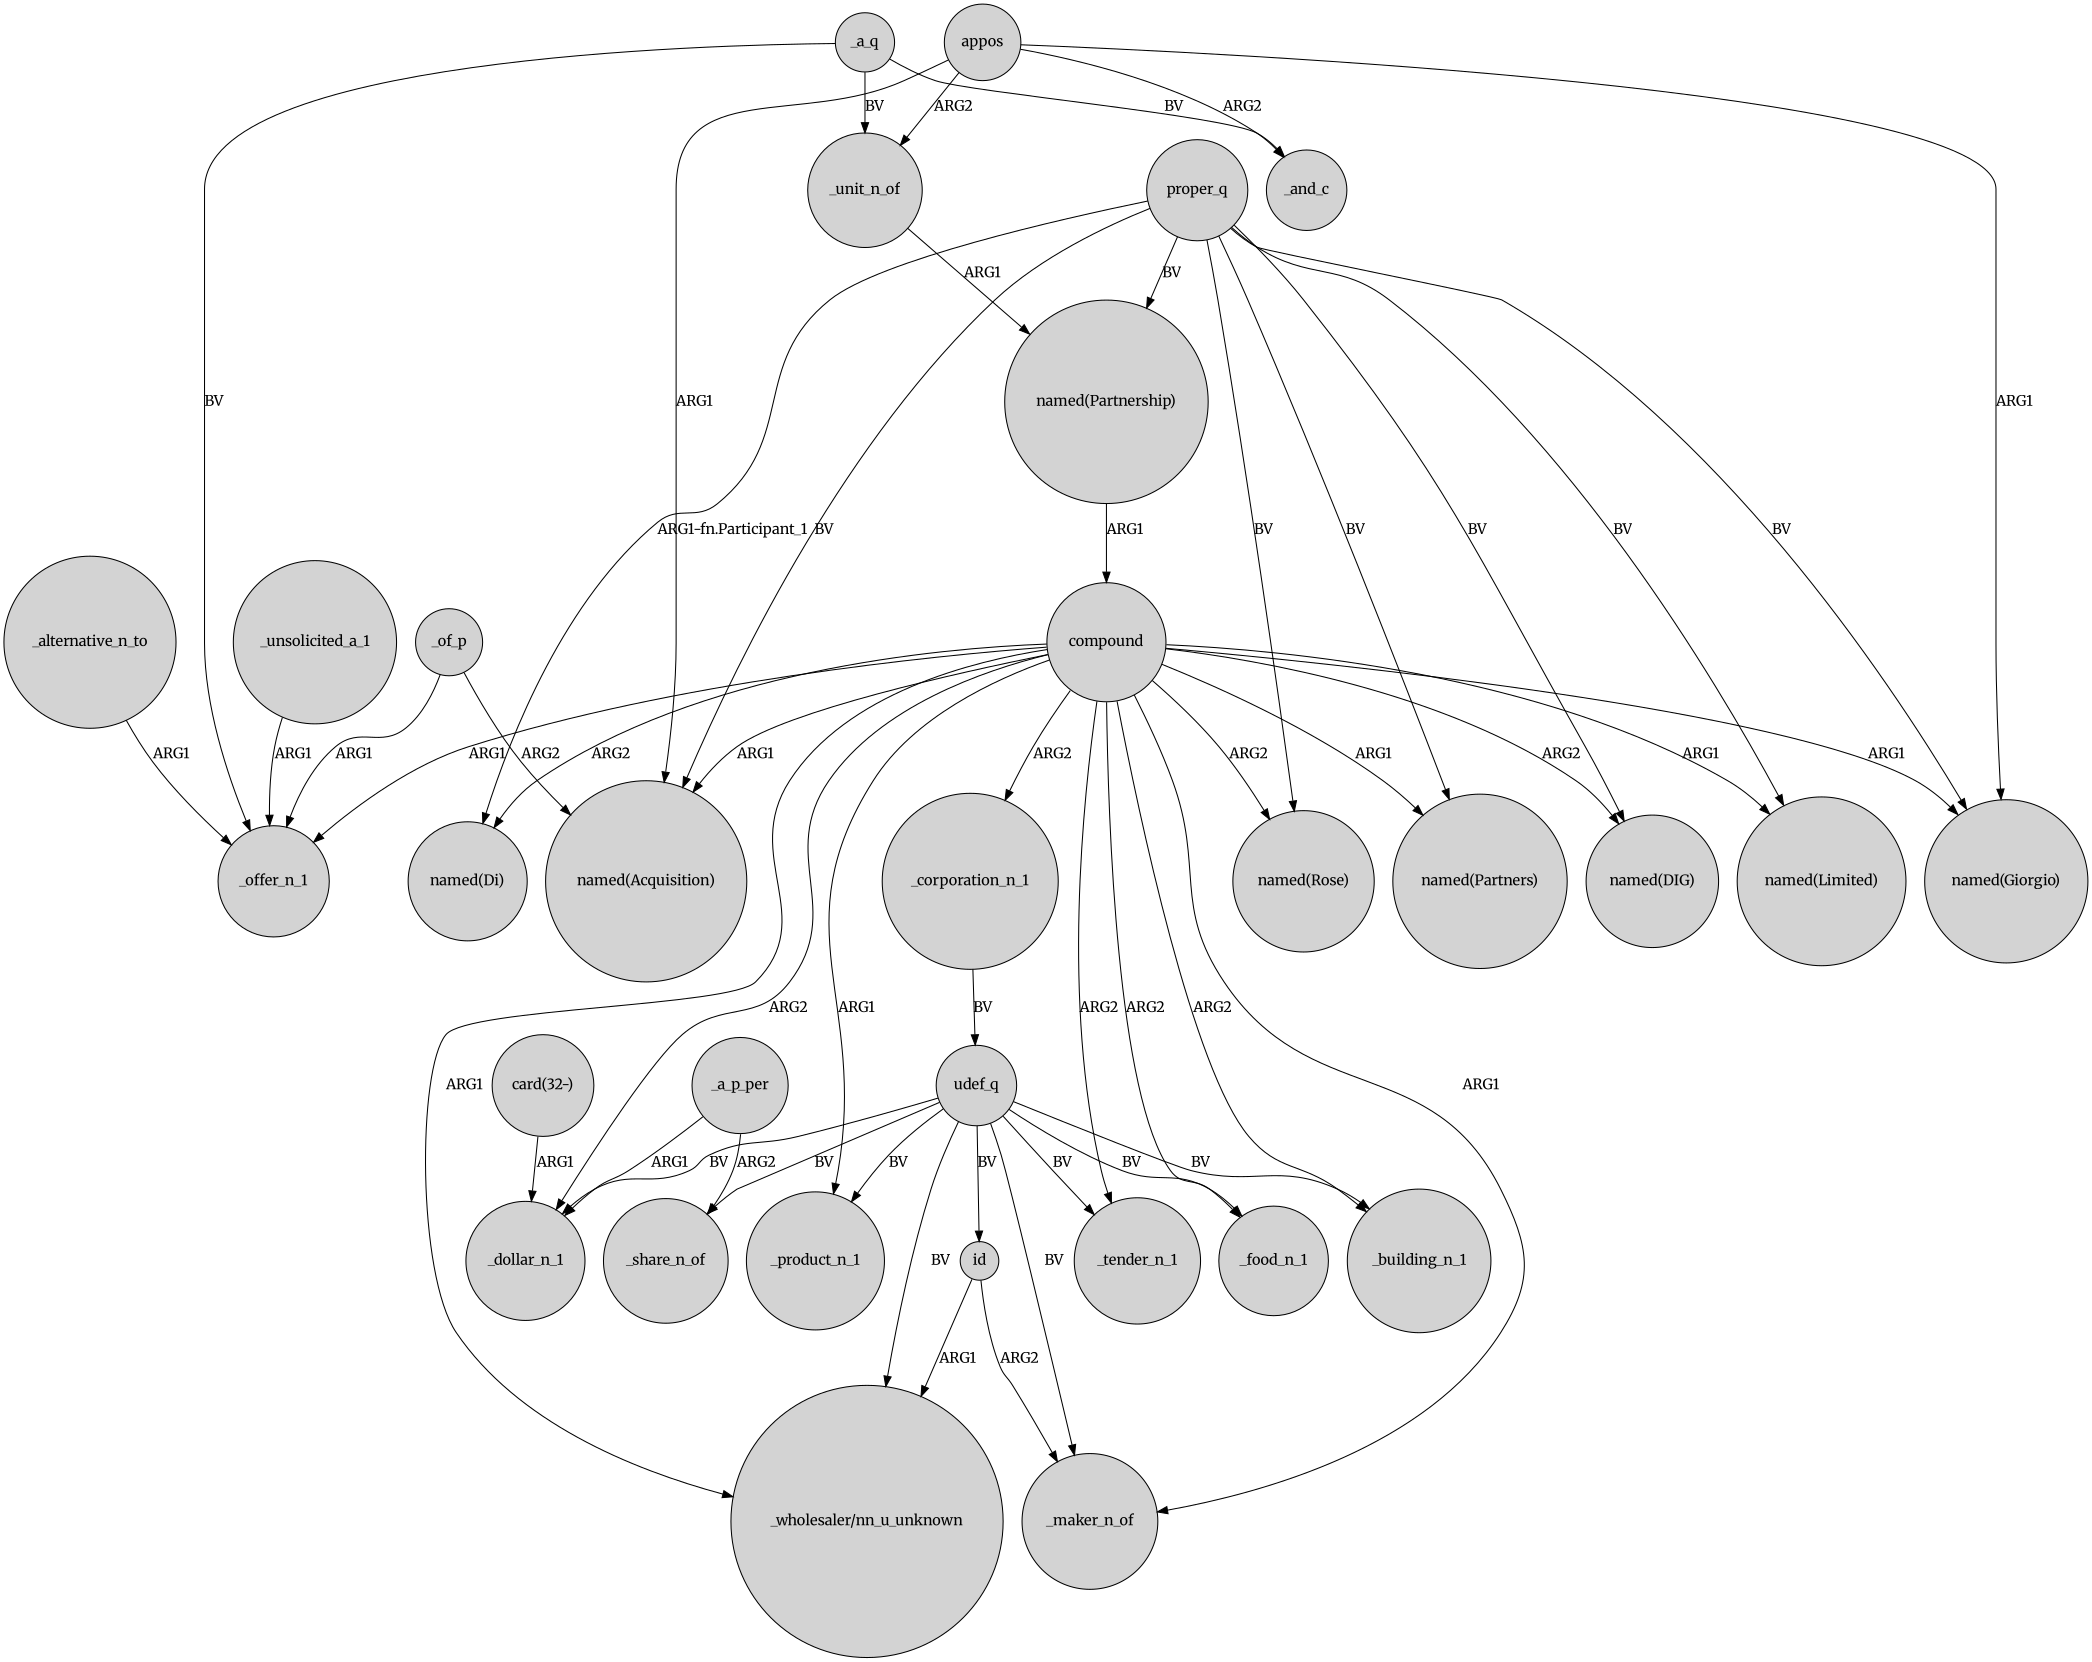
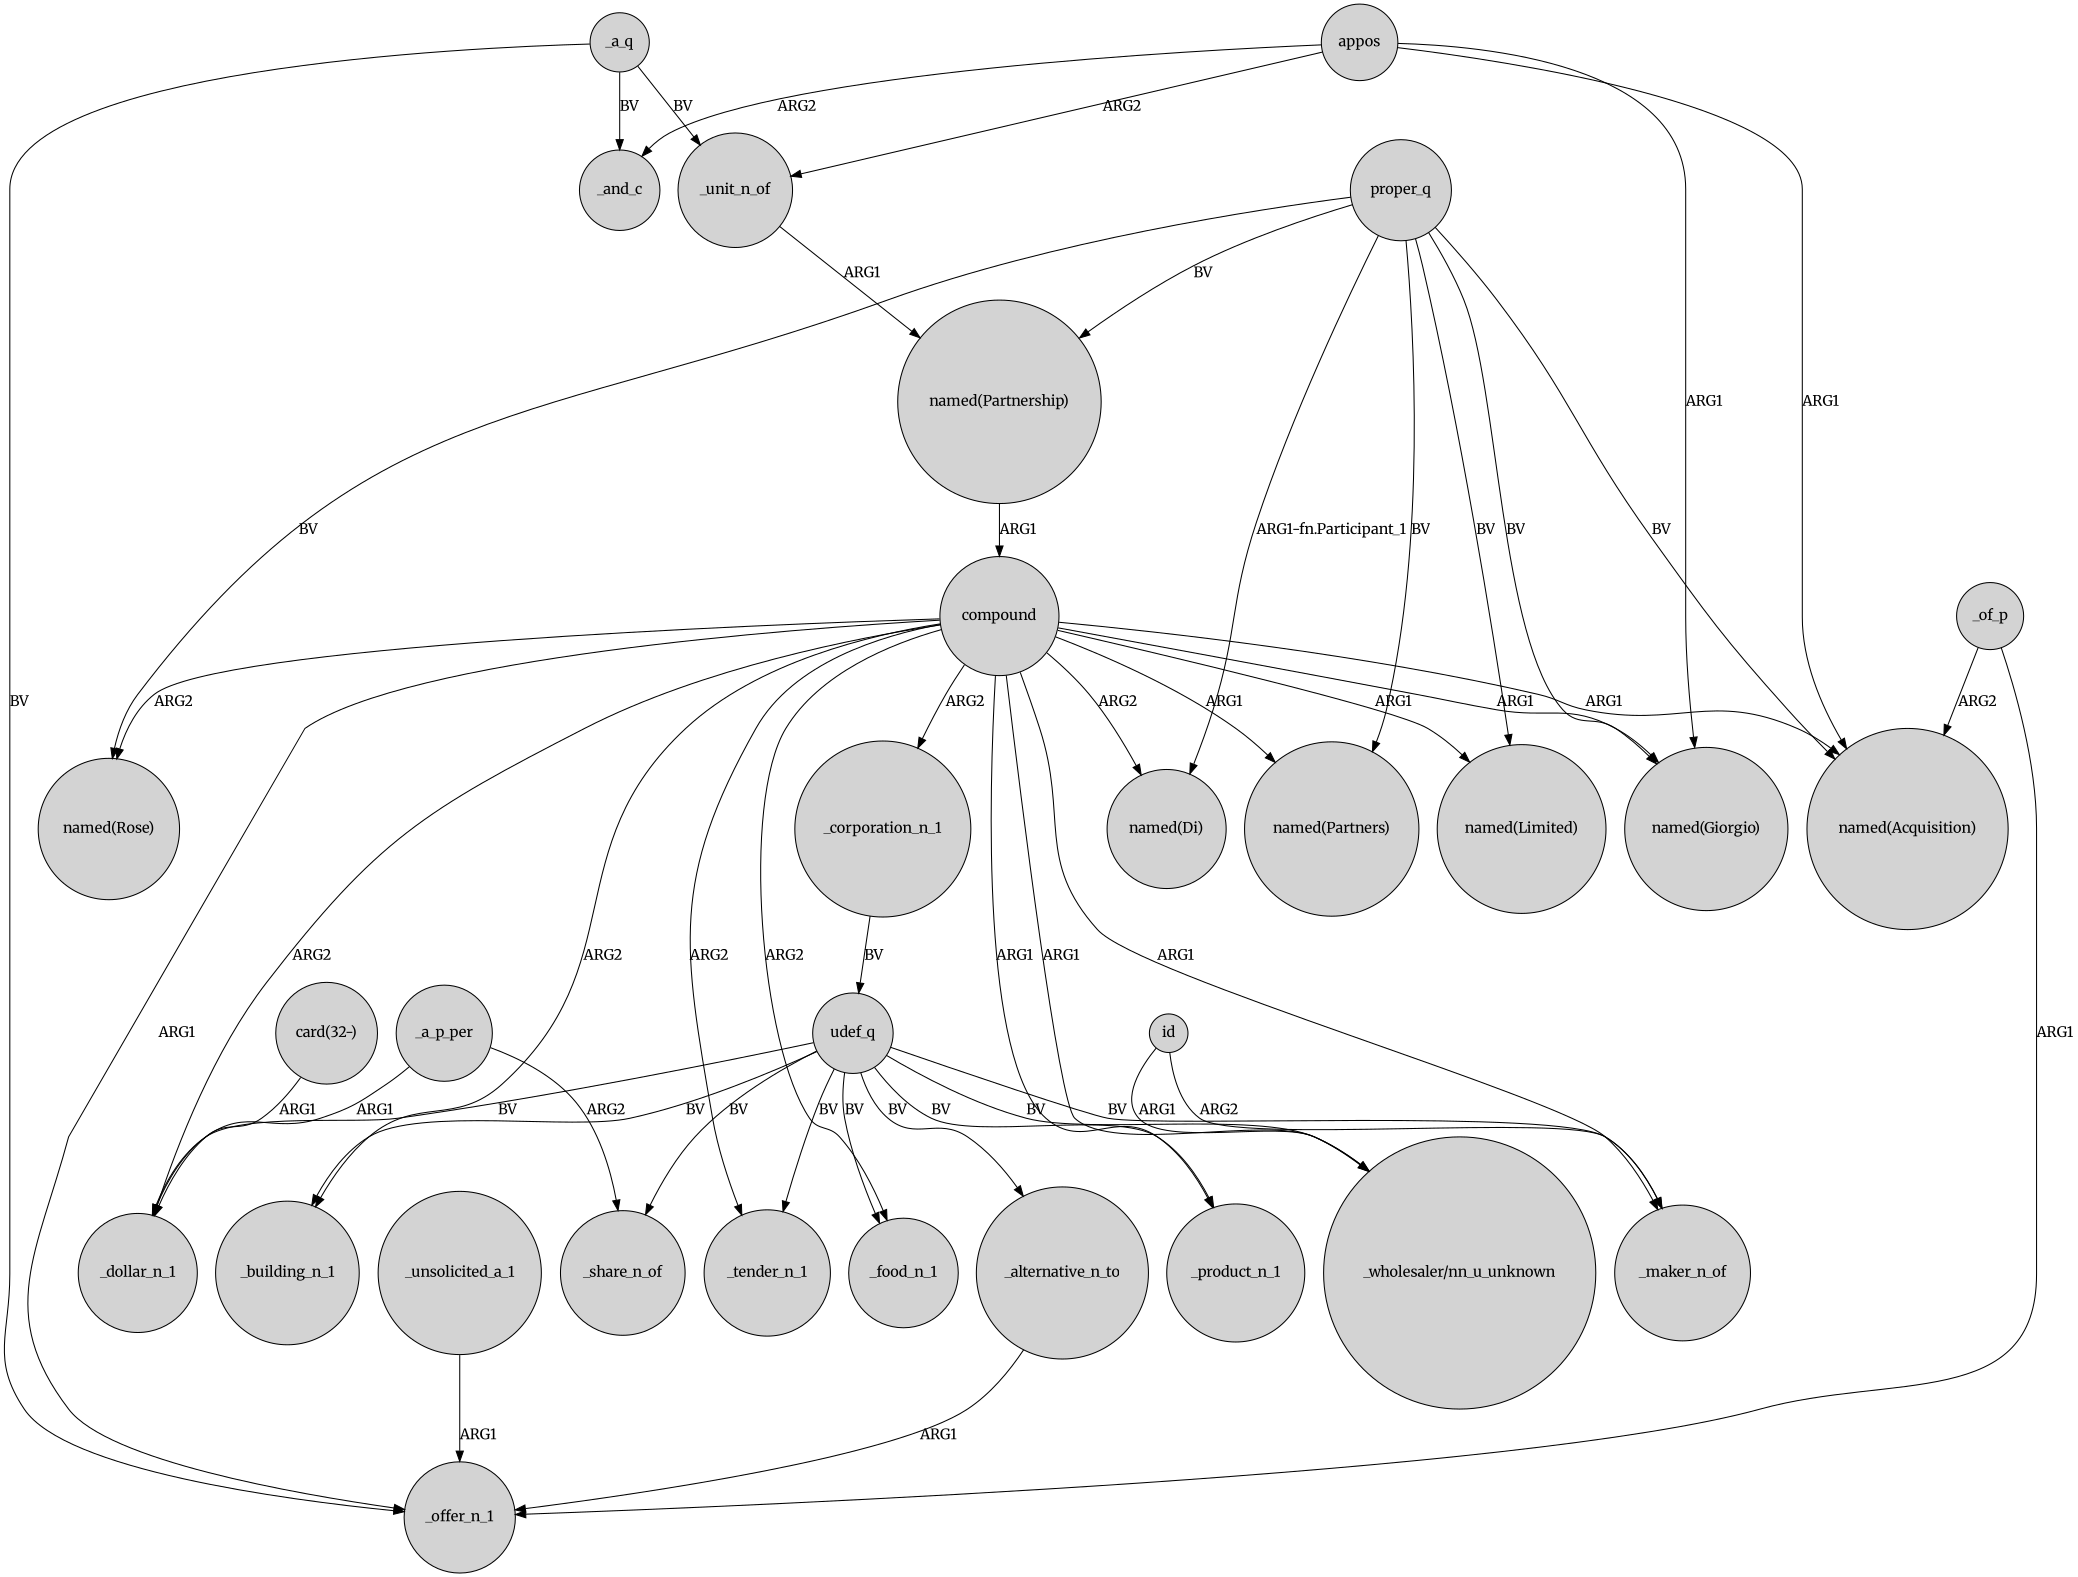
node "named(DIG)": removed
edge "udef_q" -> "id": now "udef_q" -> "_alternative_n_to"
